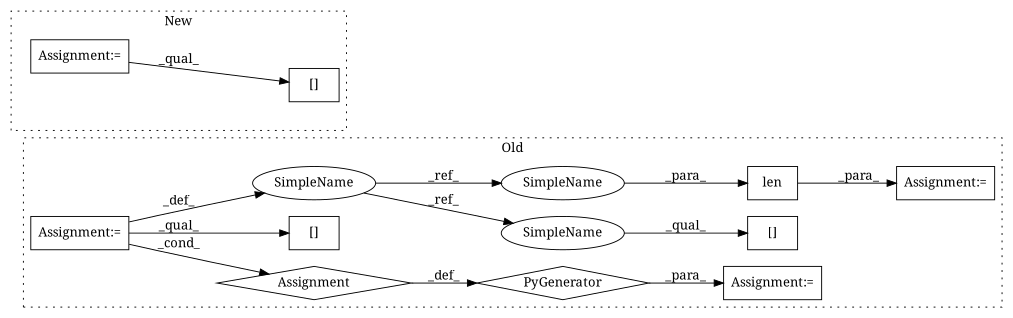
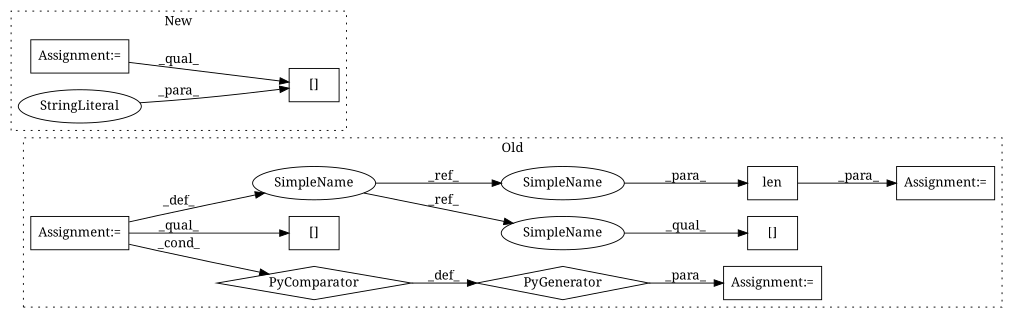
node "StringLiteral": added
node "Assignment": label "Assignment" -> "PyComparator"
